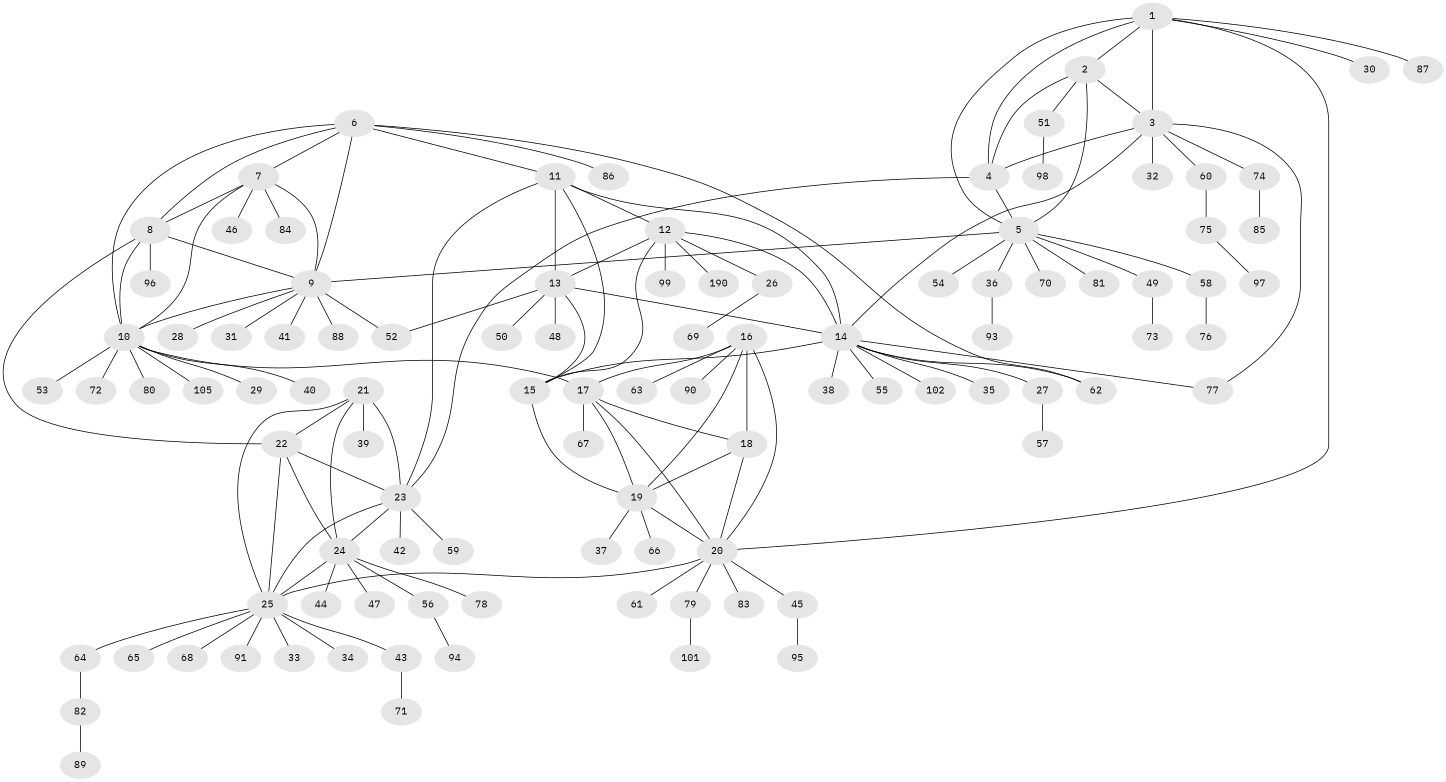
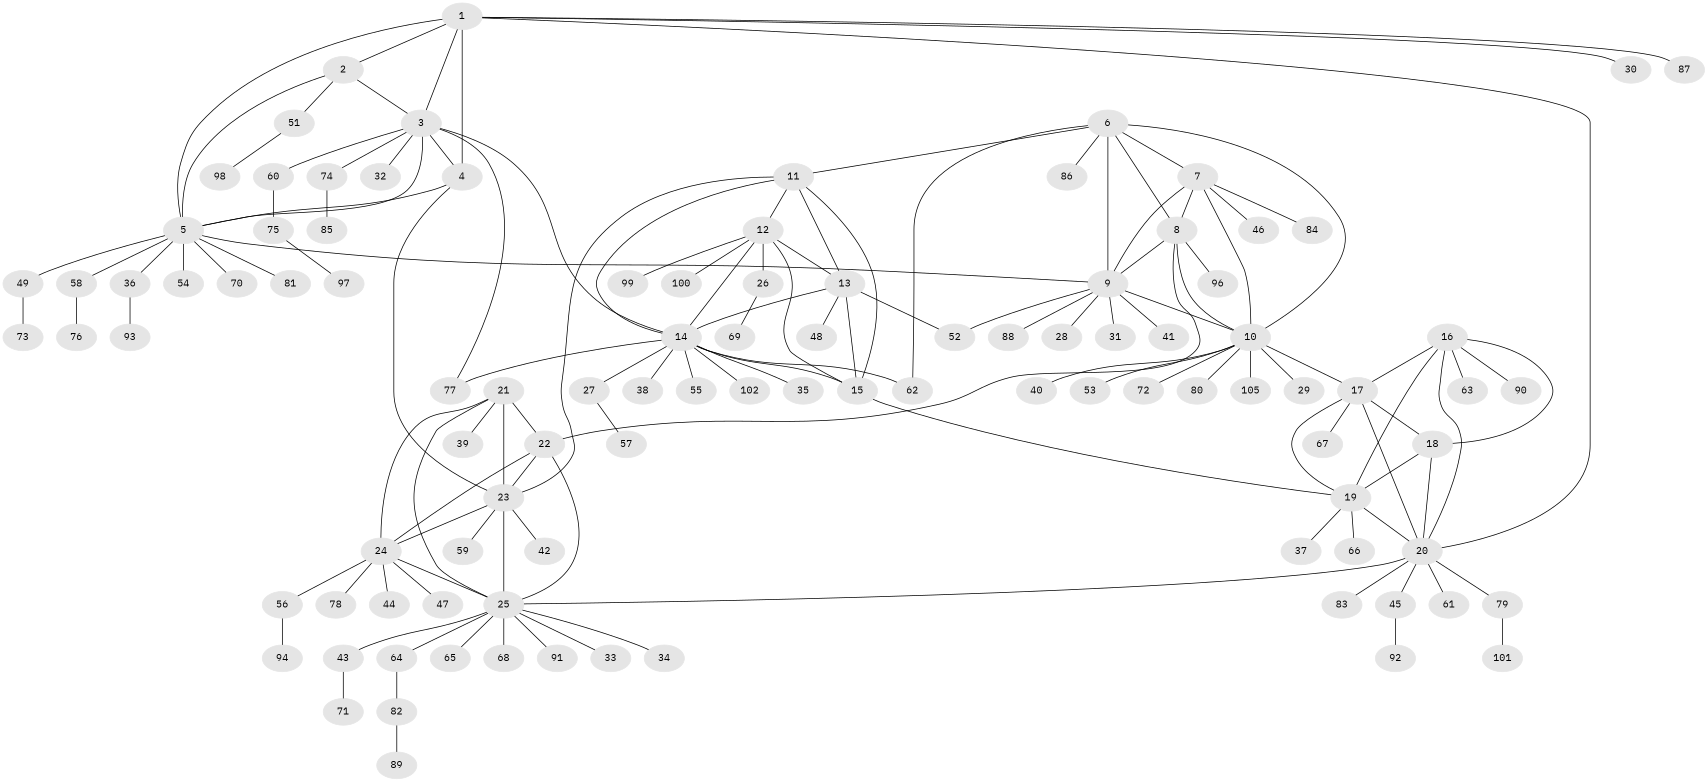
edge "2" -- "4": removed
edge "3" -- "5": added
node "190": label "190" -> "100"
node "50": removed
node "95": label "95" -> "92"
